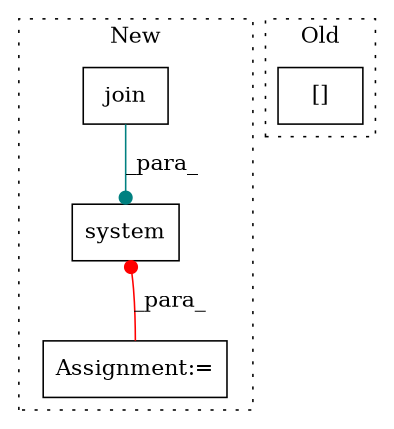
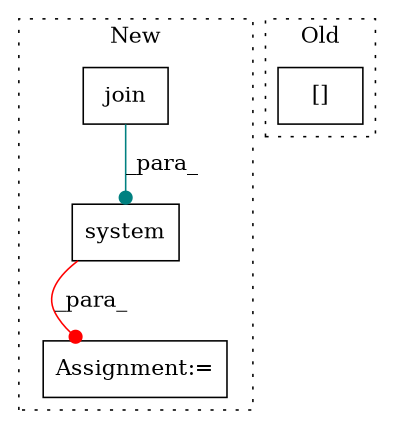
edge "Assignment:=" -> "system": reversed
